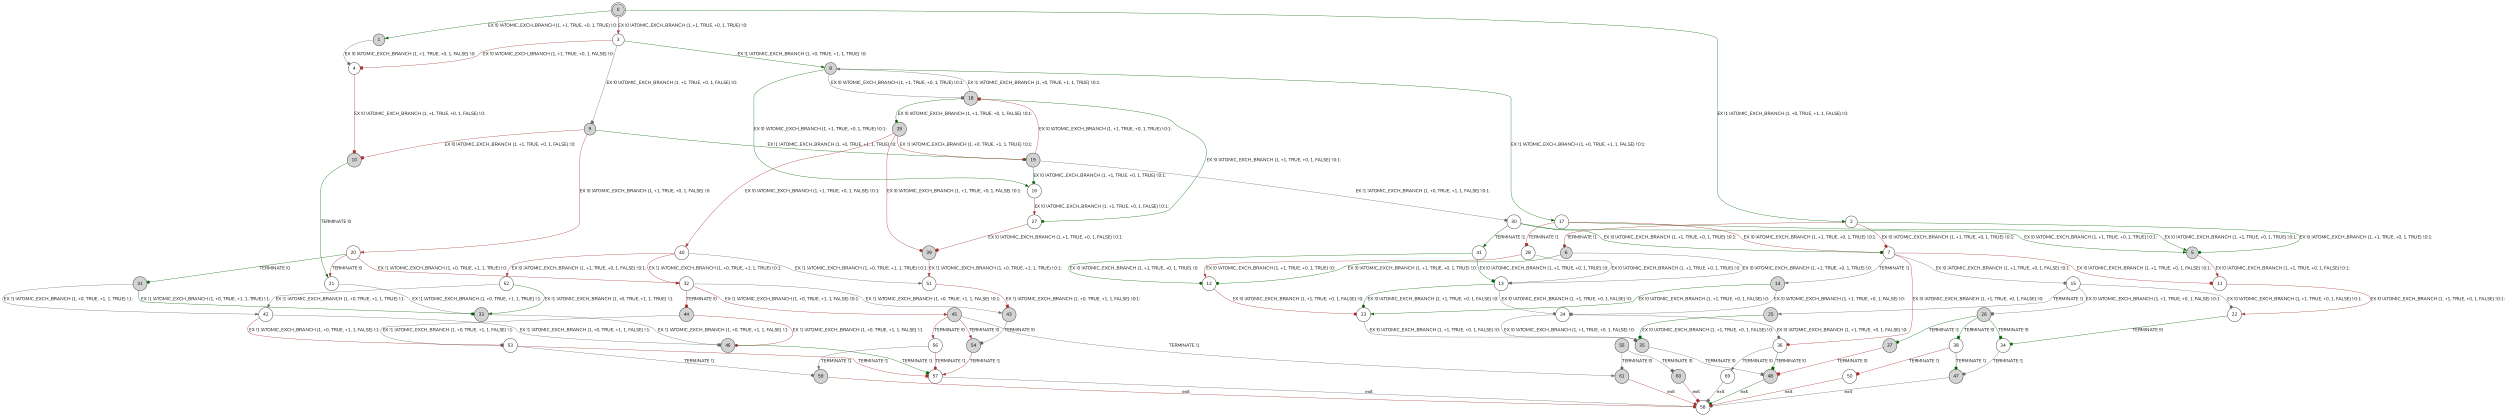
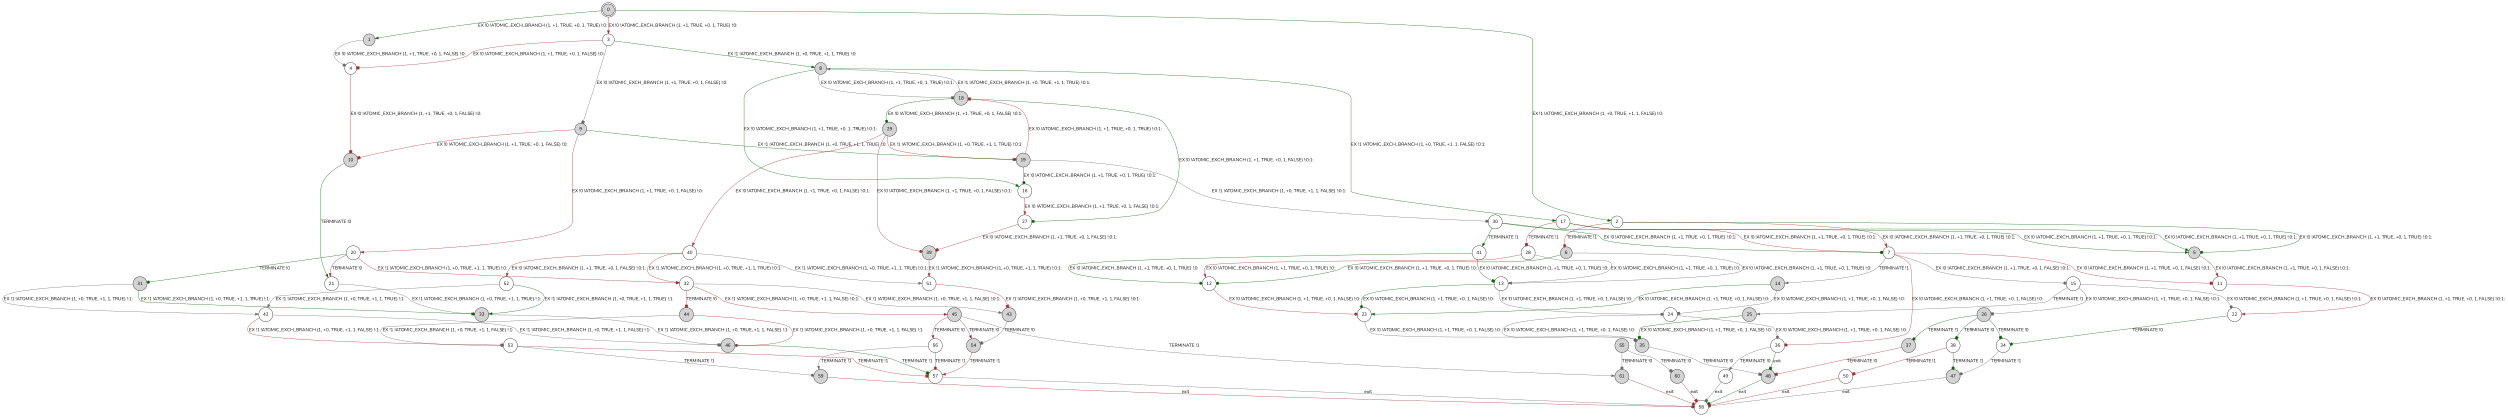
edge "2" -> "7": arrowhead dot -> normal
edge "36" -> "48": label "TERMINATE !0" -> "exit"
node "69": label "69" -> "49"
